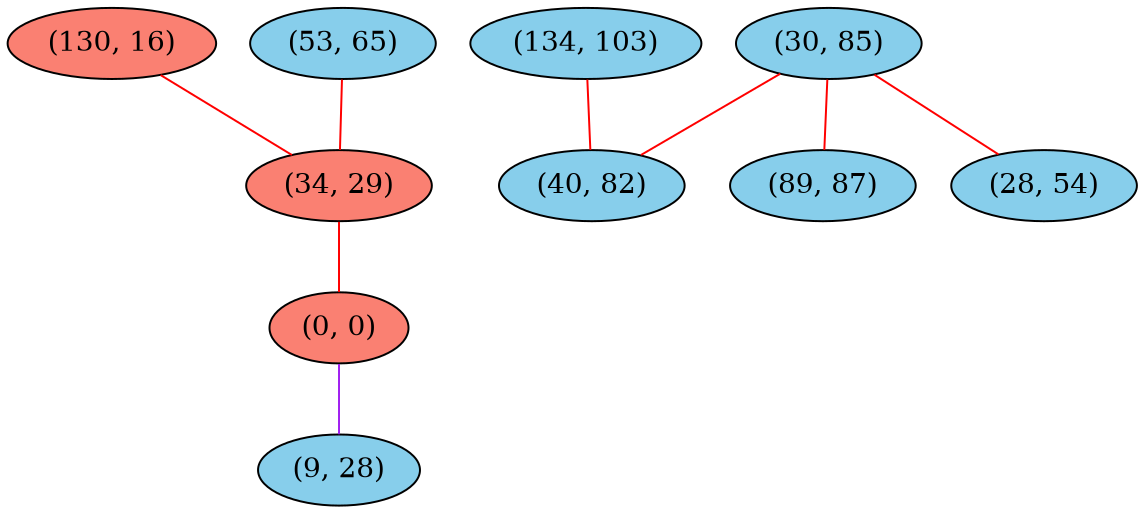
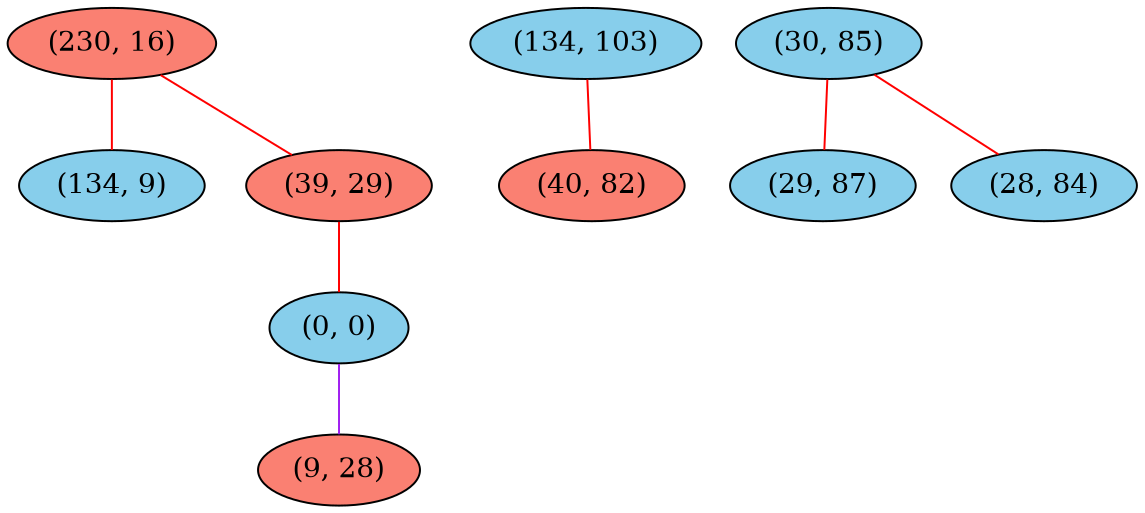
node "(130, 16)": label "(130, 16)" -> "(230, 16)"
node "(53, 65)": removed
edge "(30, 85)" -- "(40, 82)": removed
node "(134, 9)": added
node "(34, 29)": label "(34, 29)" -> "(39, 29)"
node "(40, 82)": fillcolor skyblue -> salmon
node "(89, 87)": label "(89, 87)" -> "(29, 87)"
node "(28, 54)": label "(28, 54)" -> "(28, 84)"
node "(0, 0)": fillcolor salmon -> skyblue
node "(9, 28)": fillcolor skyblue -> salmon
